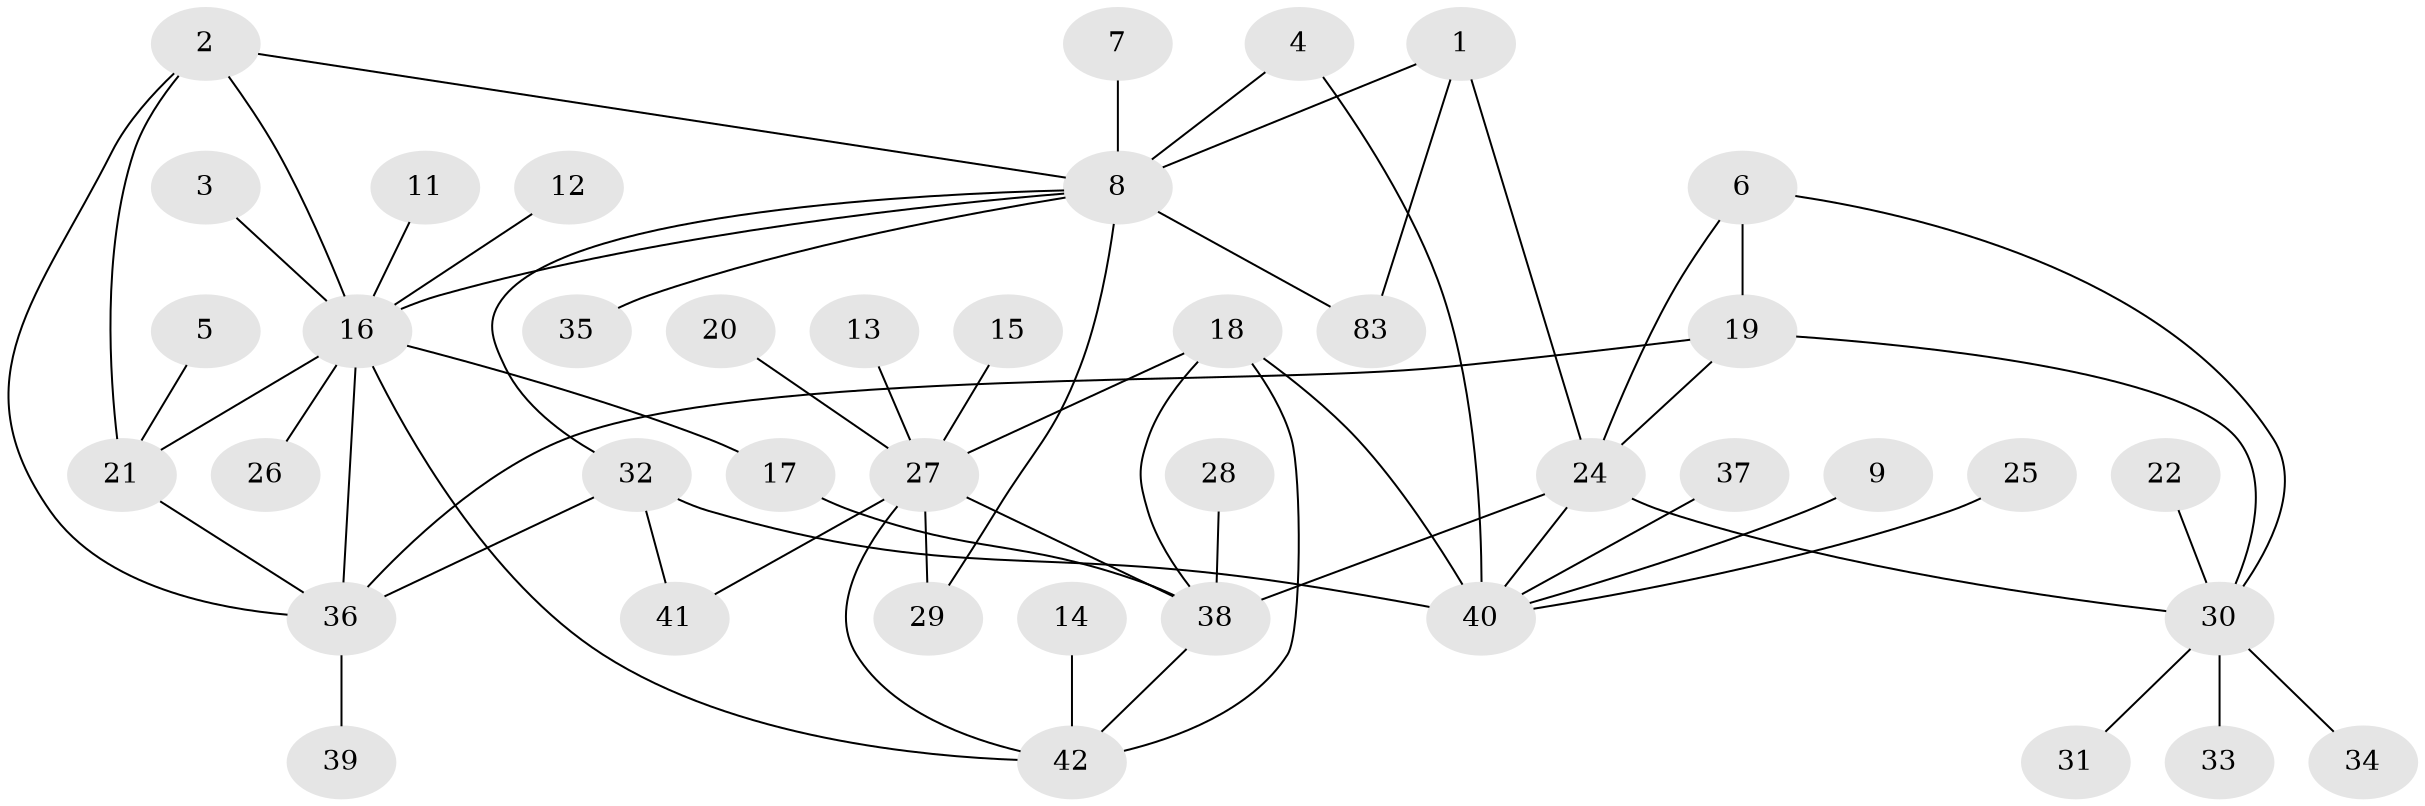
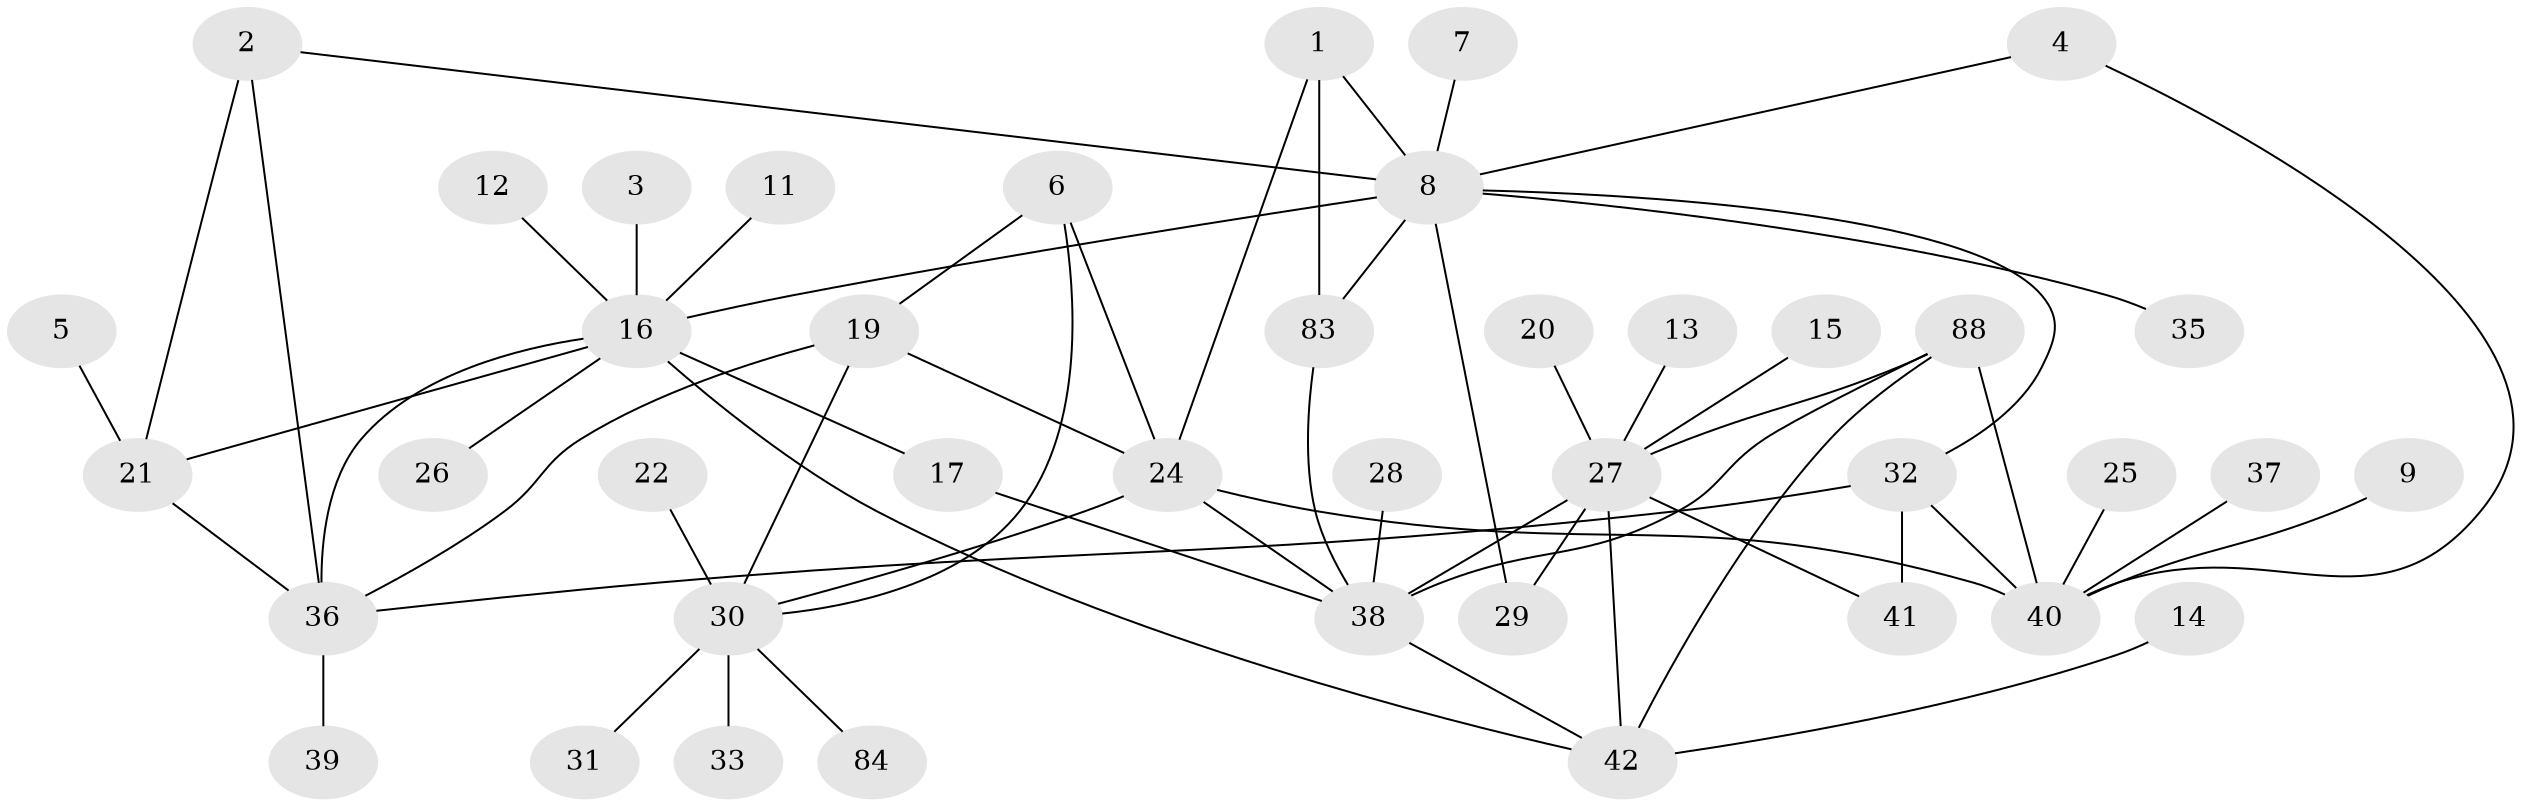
edge "2" -- "16": removed
node "18": label "18" -> "88"
edge "83" -- "38": added
node "34": label "34" -> "84"
